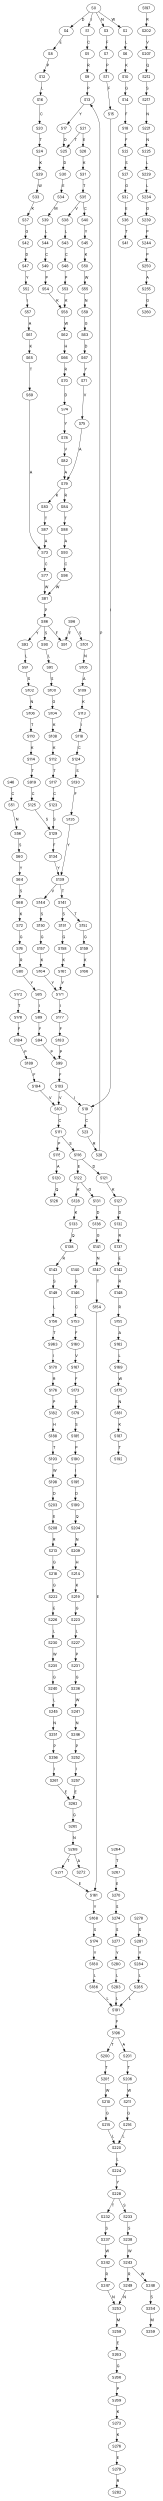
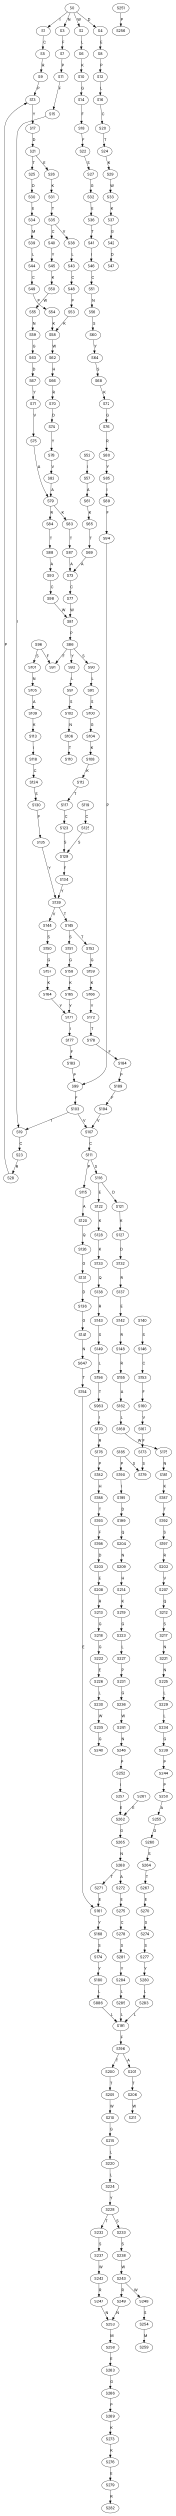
edge "S17" -> "S25": now "S17" -> "S21"
edge "S41" -> "S46": added, label "I"
edge "S47" -> "S52": removed, label "Y"
node "S114": removed
node "S919": label "S919" -> "S119"
edge "S166" -> "S172": added, label "Y"
edge "S122" -> "S131": now "S126" -> "S131"
node "S147": label "S147" -> "S647"
edge "S179" -> "S185": reversed
edge "S193" -> "S198": label "W" -> "F"
edge "S192" -> "S197": added, label "S"
node "S245": removed
edge "S256" -> "S261": removed, label "I"
edge "S260" -> "S264": added, label "S"
node "S275": added
node "S186": label "S186" -> "S886"
node "S216": removed
